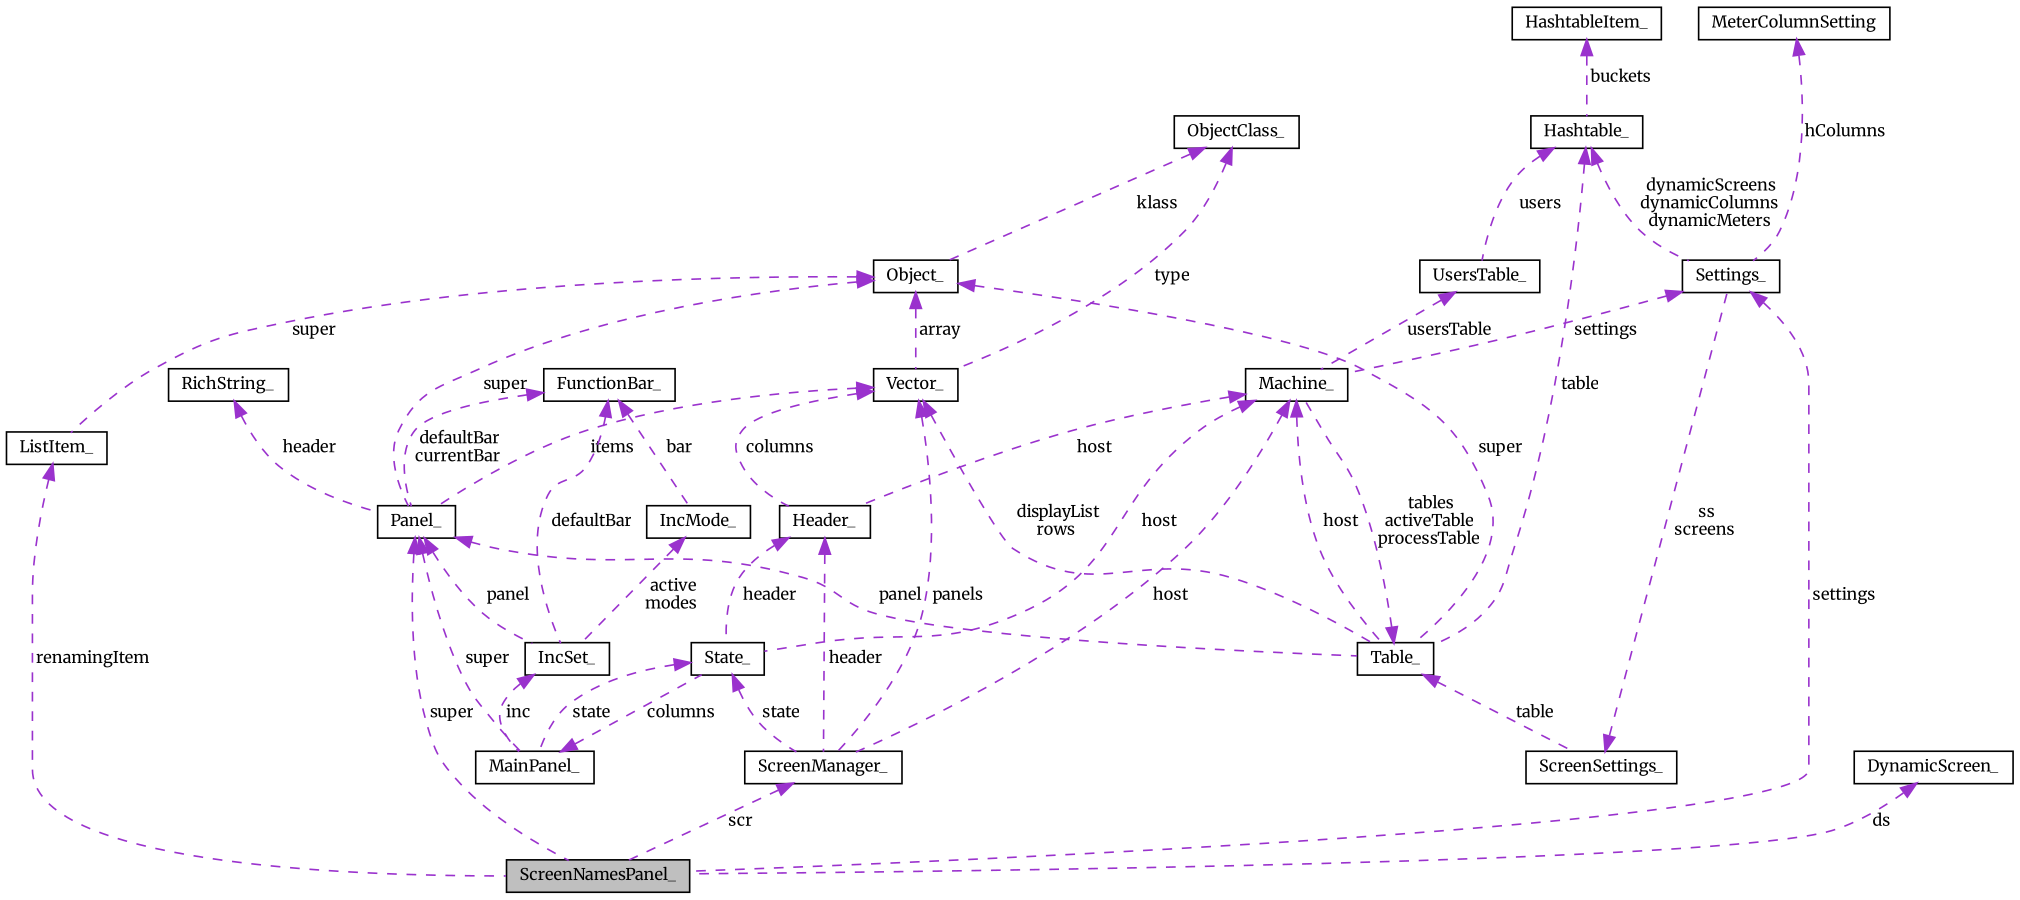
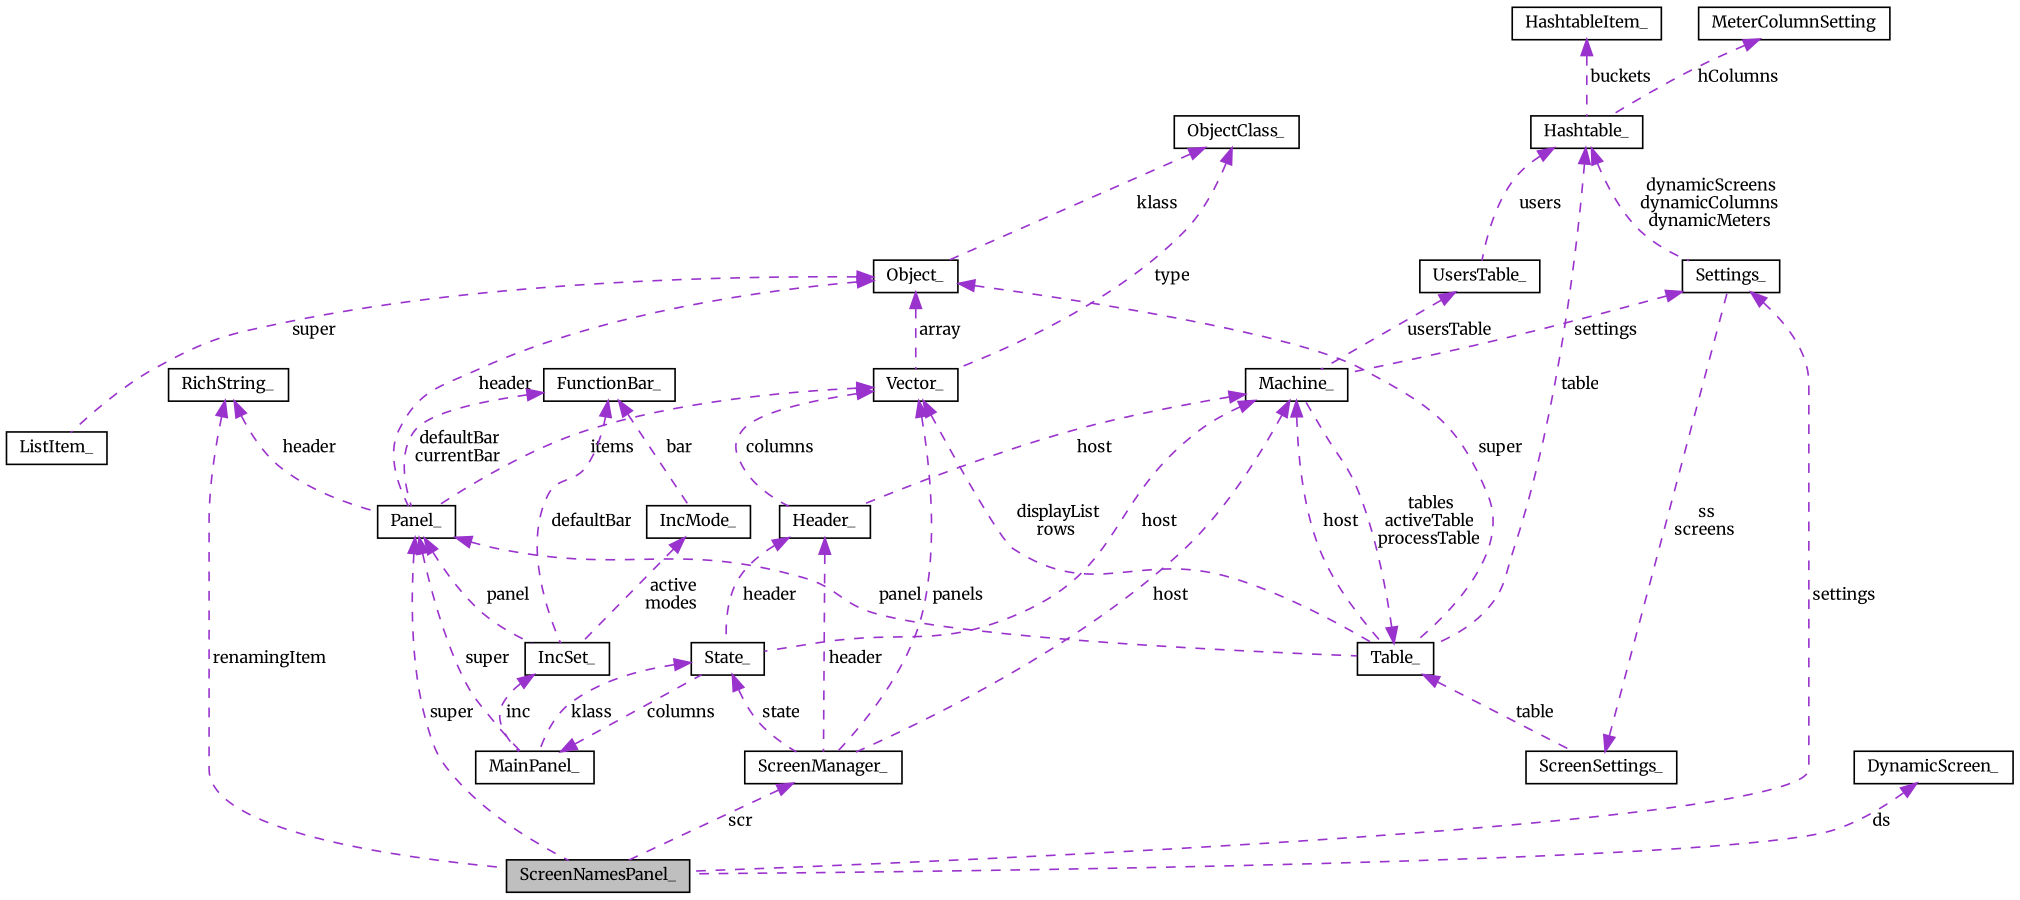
edge "Settings_" -> "MeterColumnSetting": now "Hashtable_" -> "MeterColumnSetting"
edge "Panel_" -> "Object_": label " super" -> " header"
edge "MainPanel_" -> "State_": label " state" -> " klass"
edge "ScreenNamesPanel_" -> "ListItem_": now "ScreenNamesPanel_" -> "RichString_"
